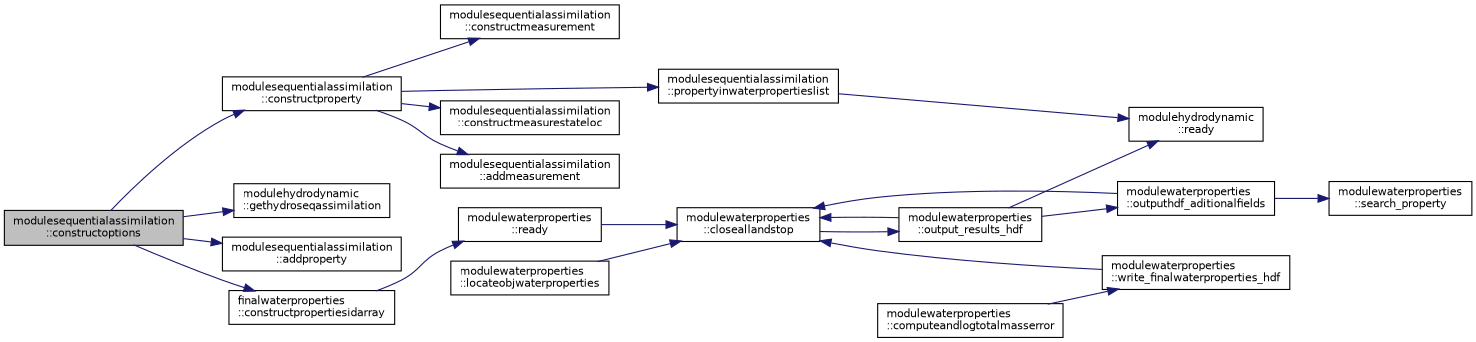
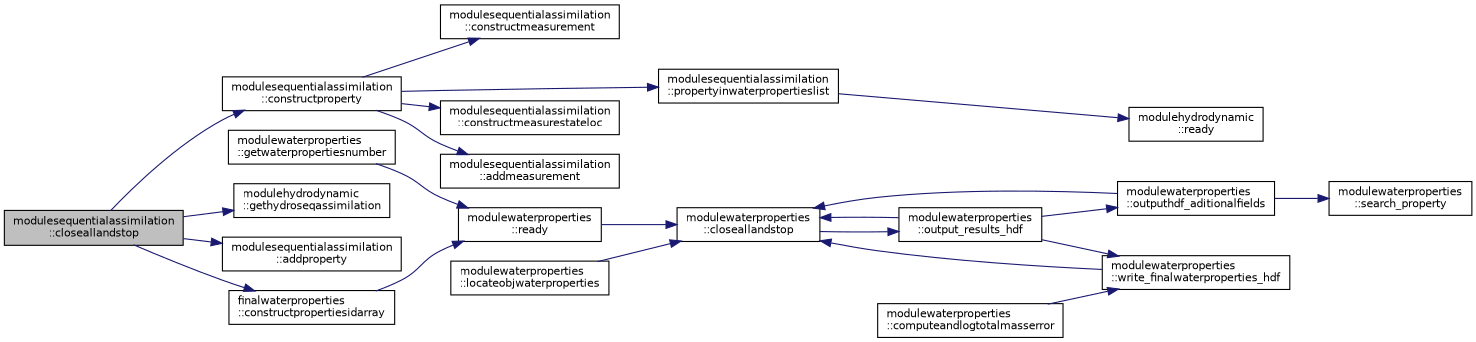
node "modulewaterproperties ::getwaterpropertiesnumber": added
edge "modulewaterproperties ::output_results_hdf" -> "modulehydrodynamic ::ready": now "modulewaterproperties ::output_results_hdf" -> "modulewaterproperties ::write_finalwaterproperties_hdf"
node "modulesequentialassimilation ::constructoptions": label "modulesequentialassimilation ::constructoptions" -> "modulesequentialassimilation ::closeallandstop"
